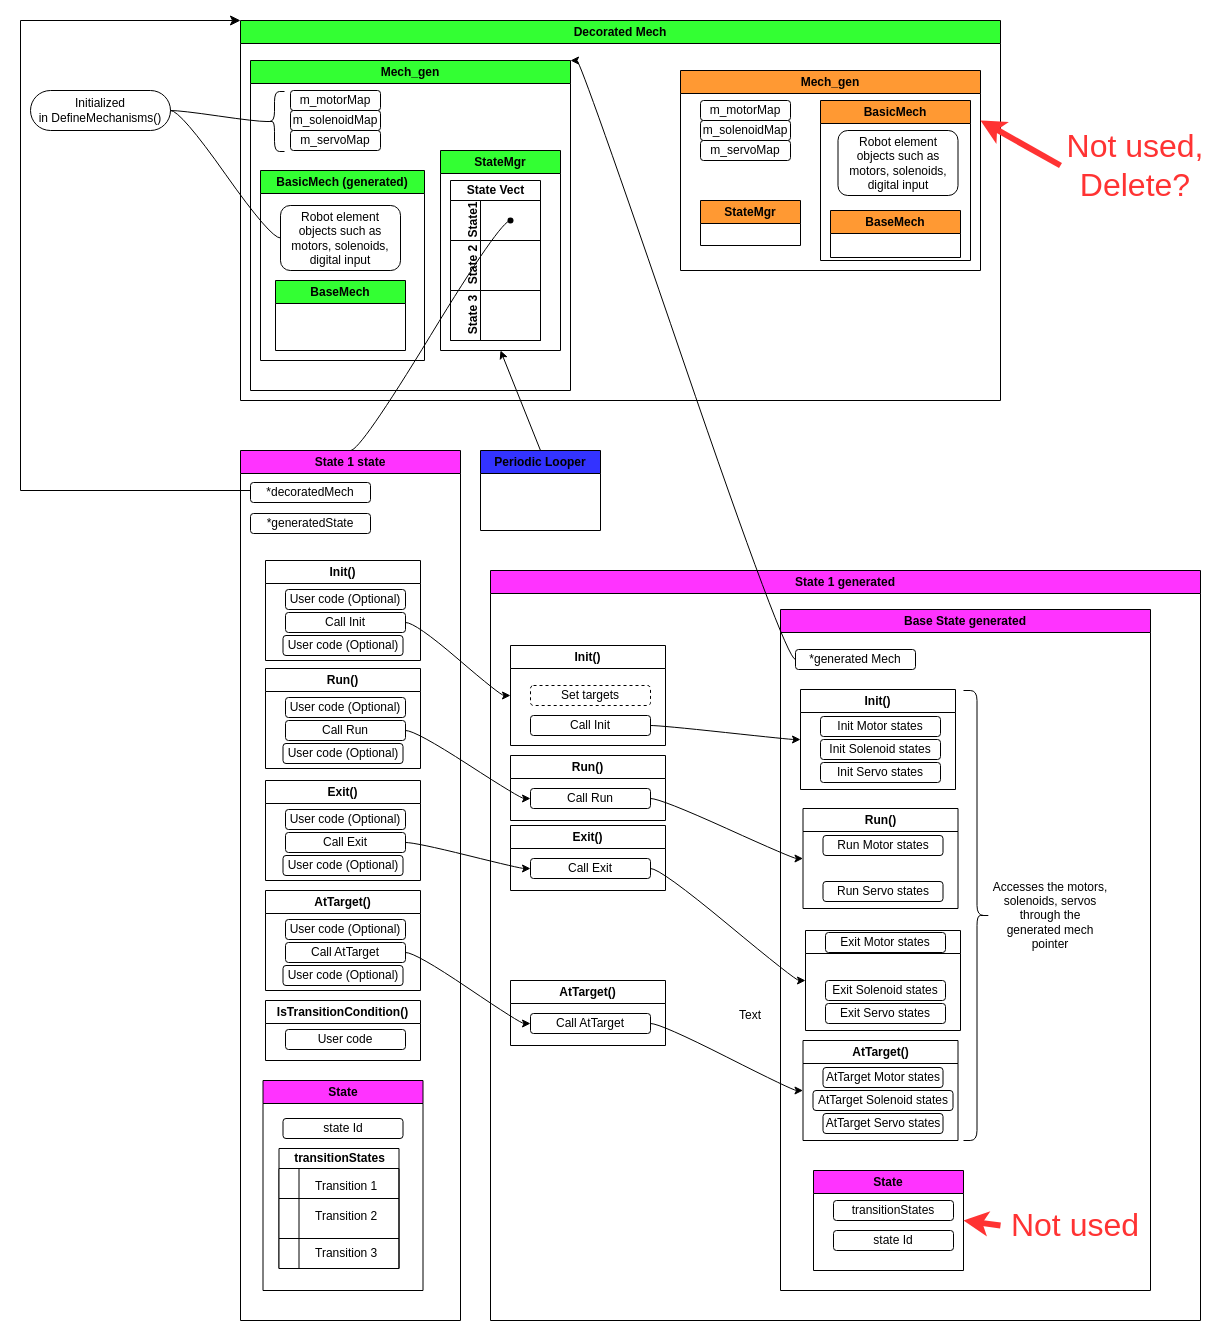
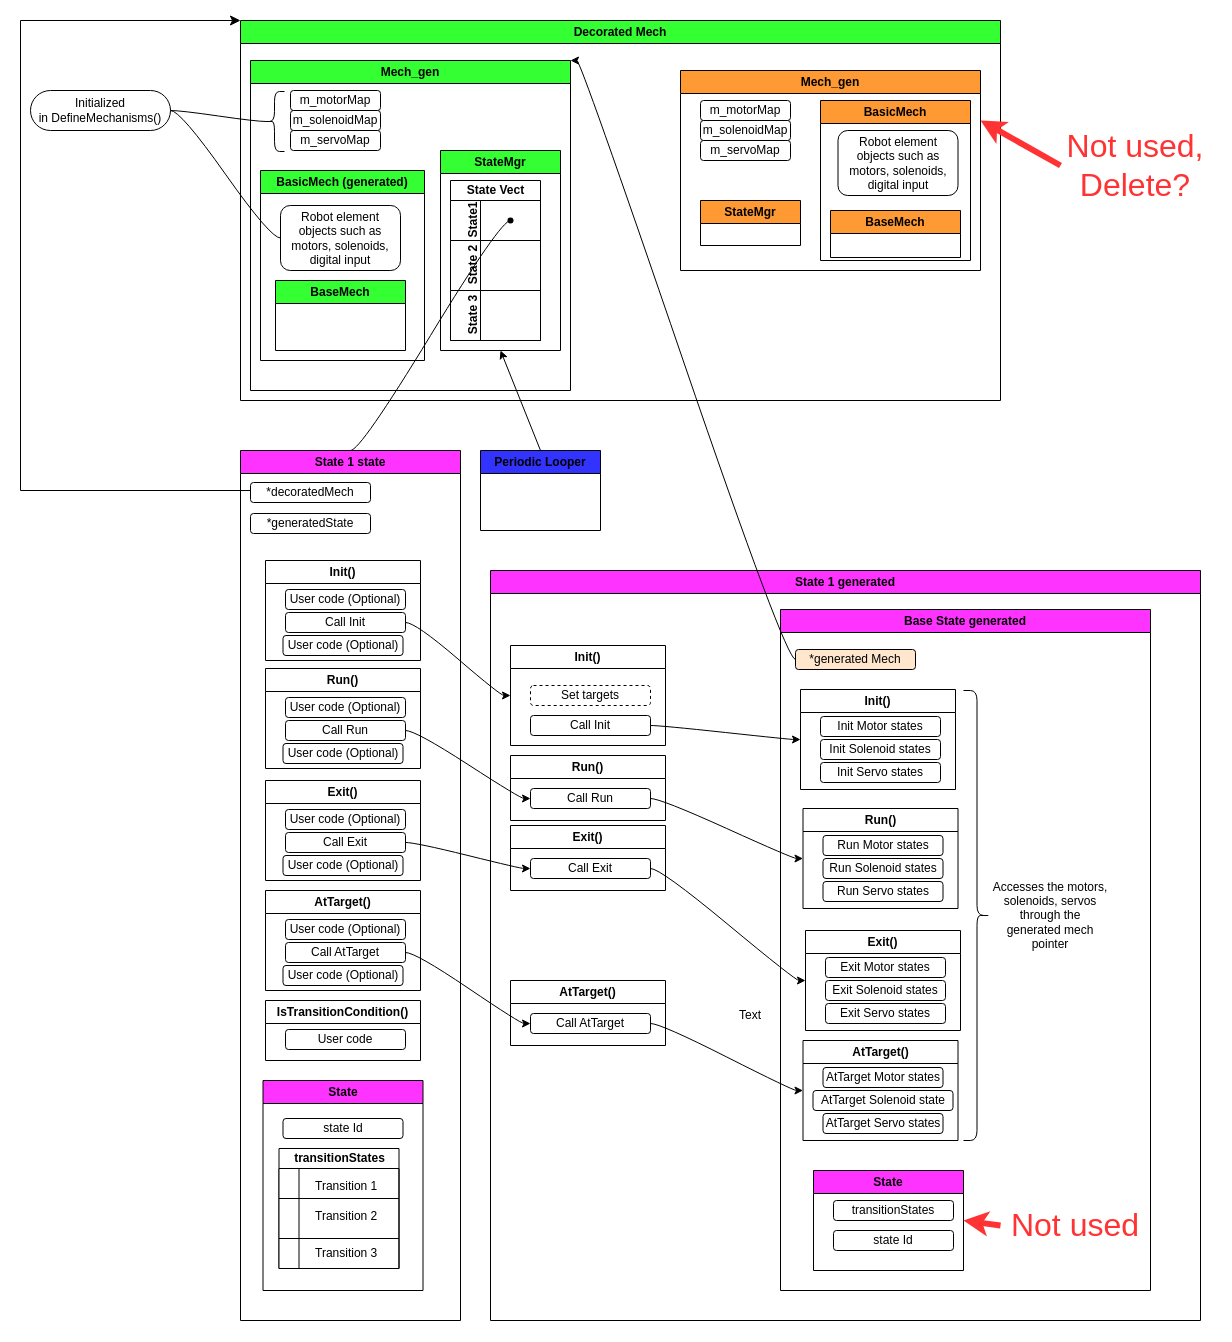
node "*generated Mech": fillcolor #ffffff -> #ffe6cc
node "Run Solenoid states": added
node "Exit Motor states": moved (886, 943) -> (886, 968)
node "AtTarget Solenoid states": label "AtTarget Solenoid states" -> "AtTarget Solenoid state"
